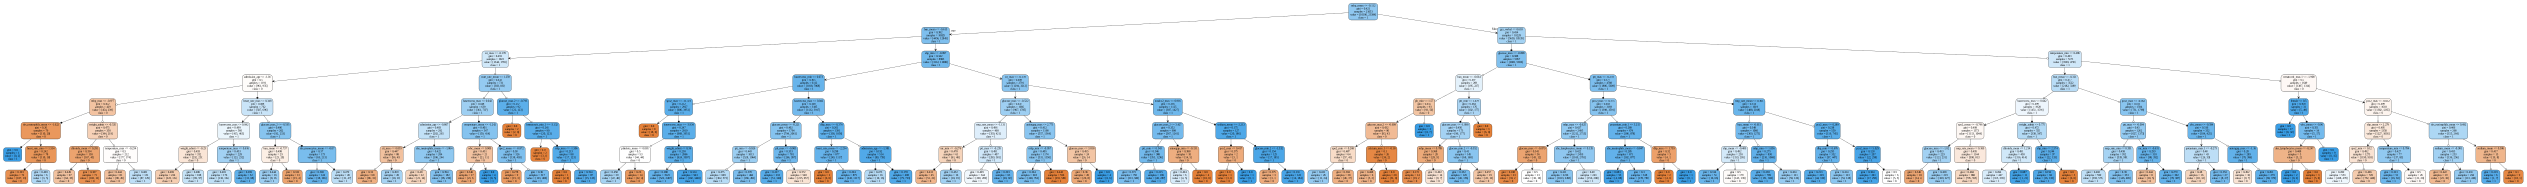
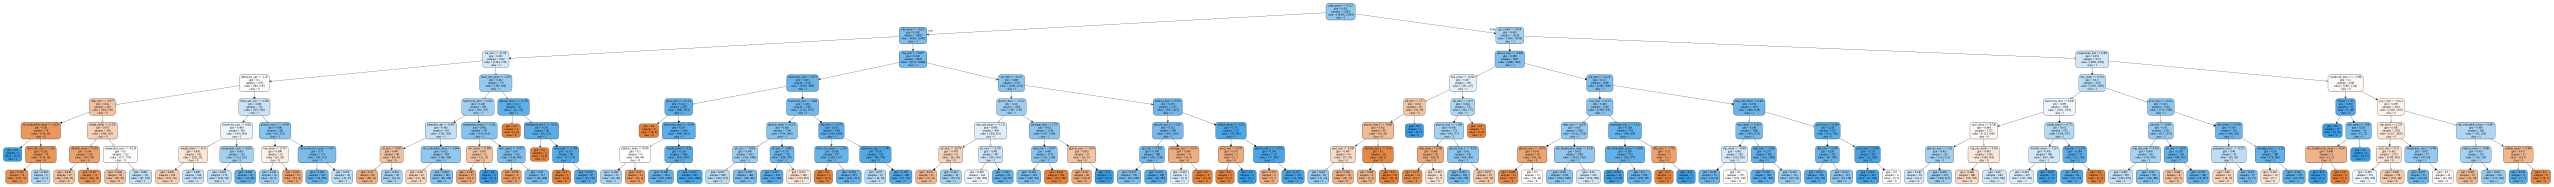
node "gini = 0.346 samples = 10 value = [14, 4] class = 0": fillcolor #eca572 -> #d0e8f9
node "gini = 0.49 samples = 284 value = [195, 258] class = 1": added
node "gini = 0.192 samples = 94 value = [16, 133] class = 1": label "gini = 0.192 samples = 94 value = [16, 133] class = 1" -> "ptt = 0.192 samples = 94 value = [16, 133] class = 1"
